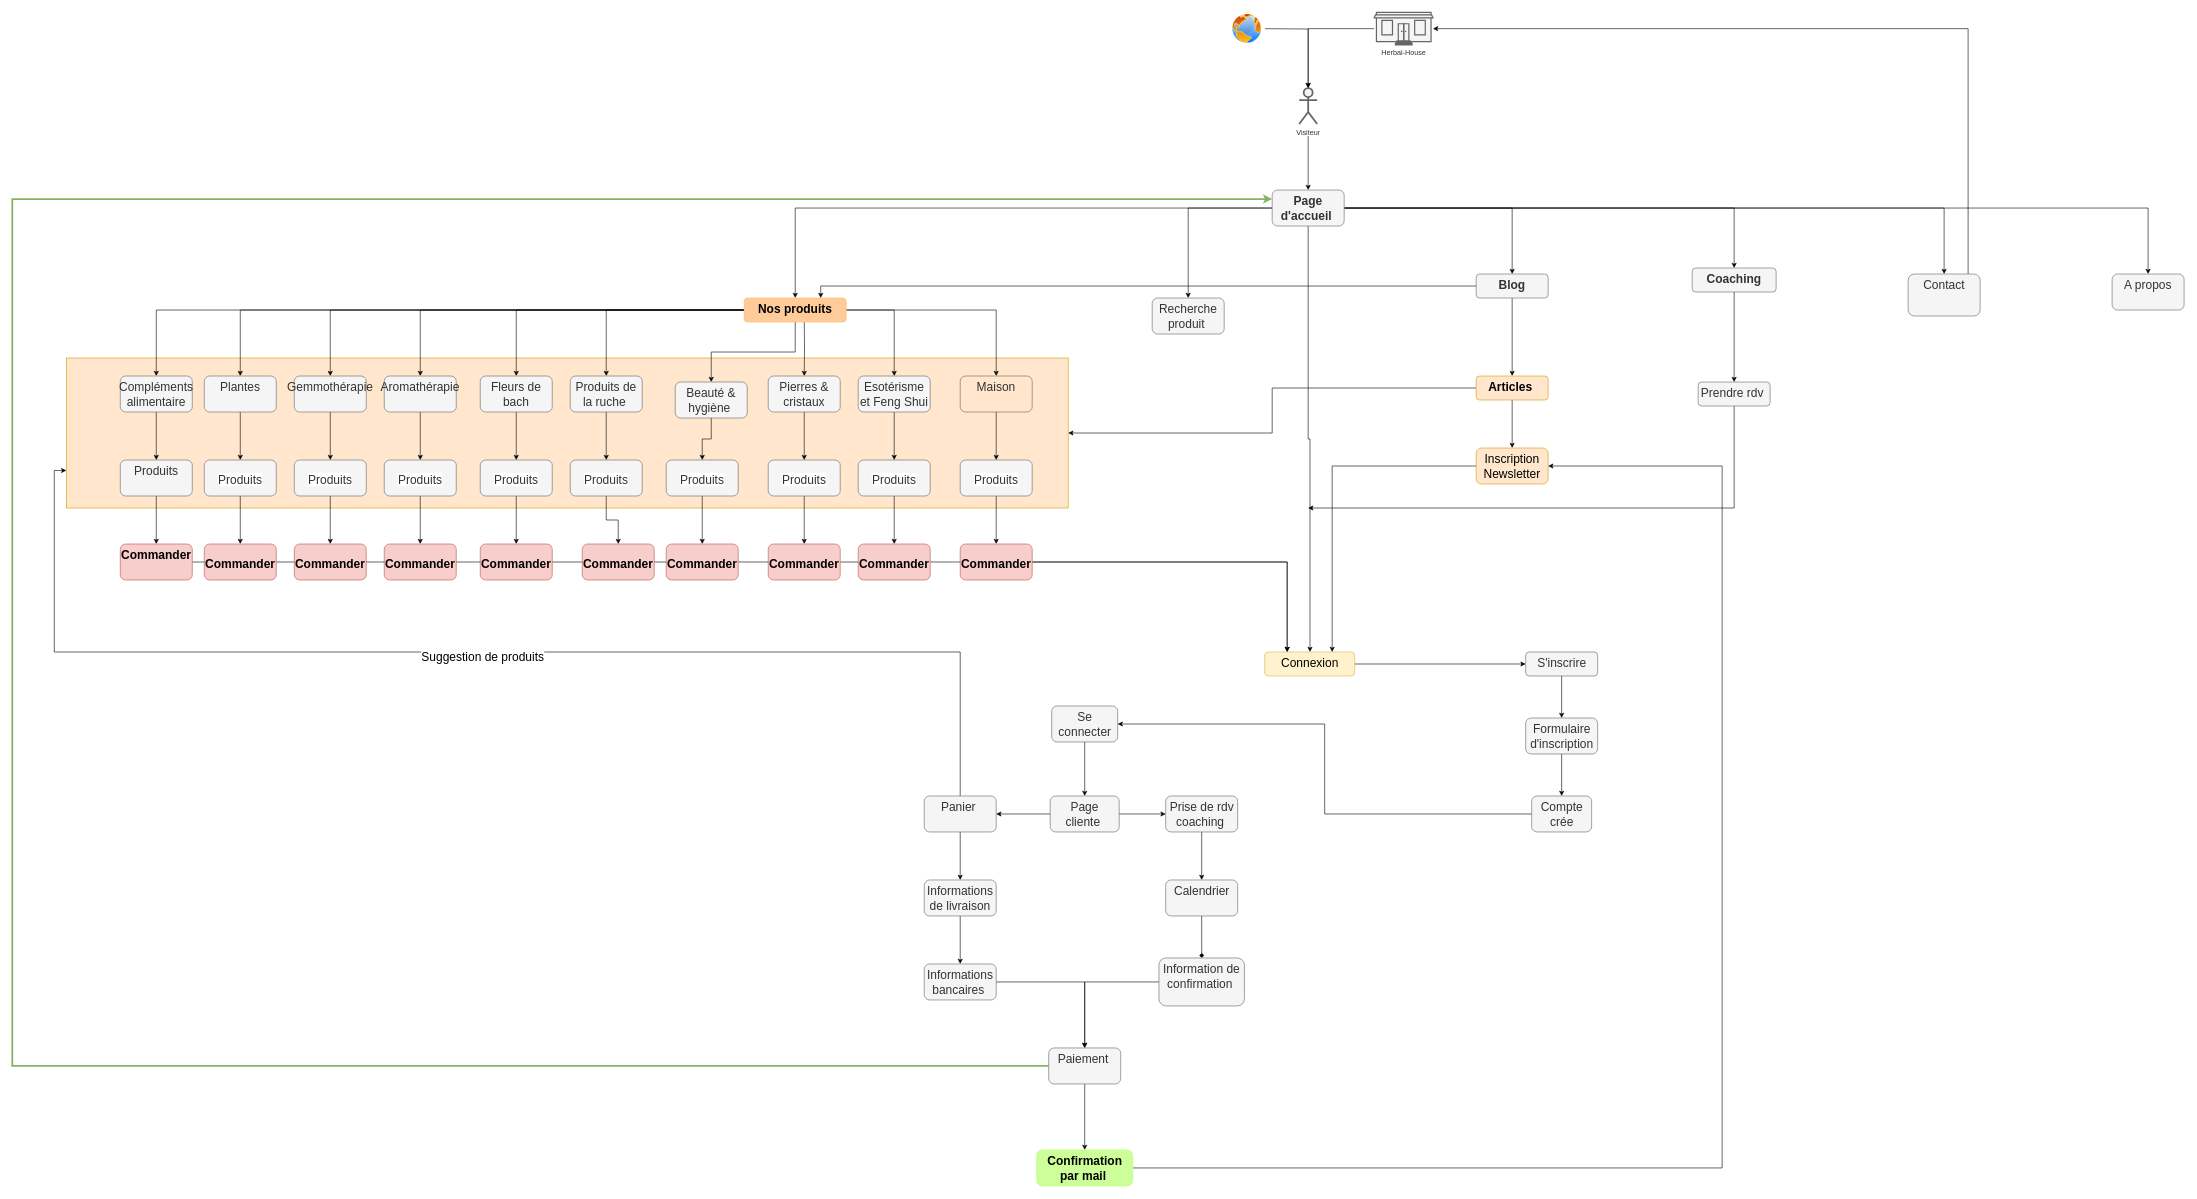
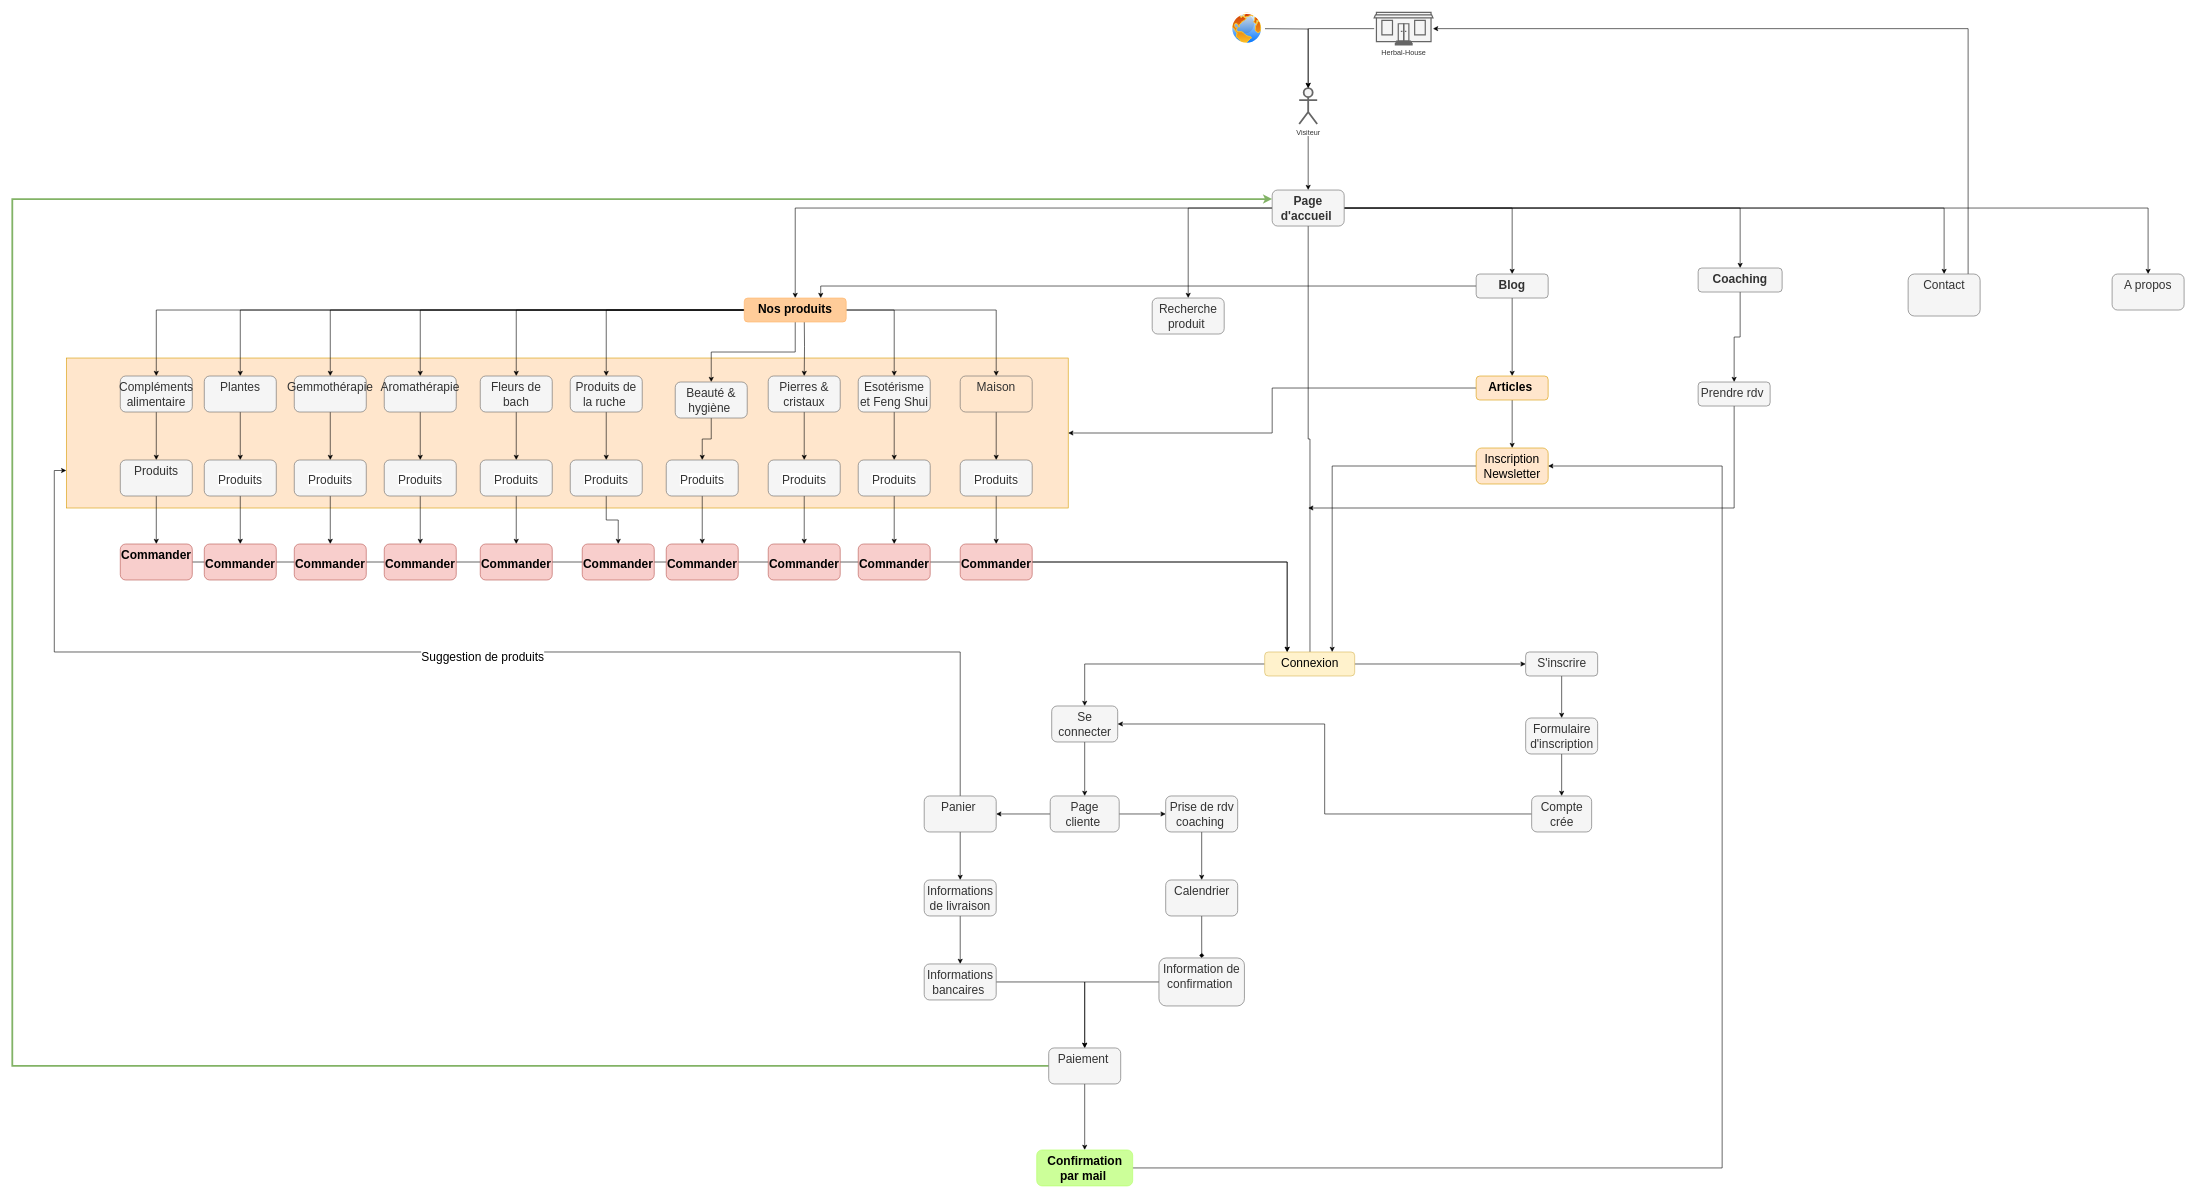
node "Coaching": moved (1734, 280) -> (1740, 280)
edge "Page d'accueil" -> "Connexion": arrowhead classic -> none
edge "Connexion" -> "Se connecter": added
